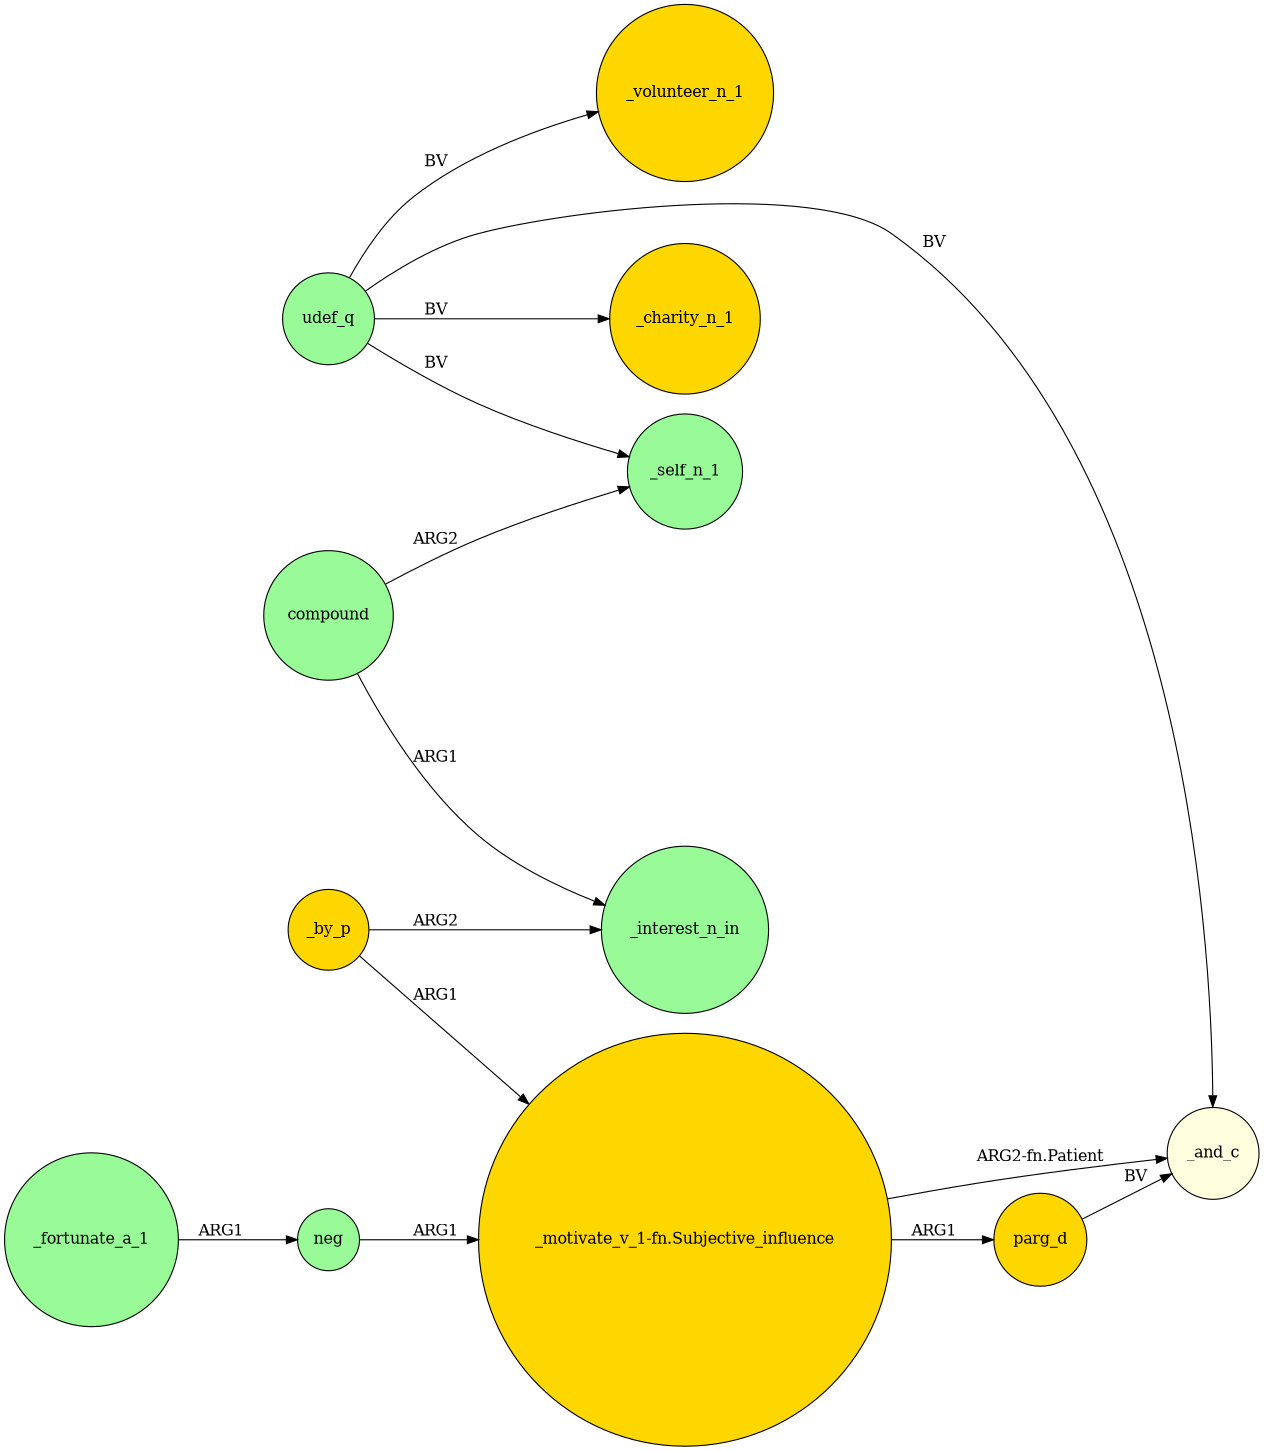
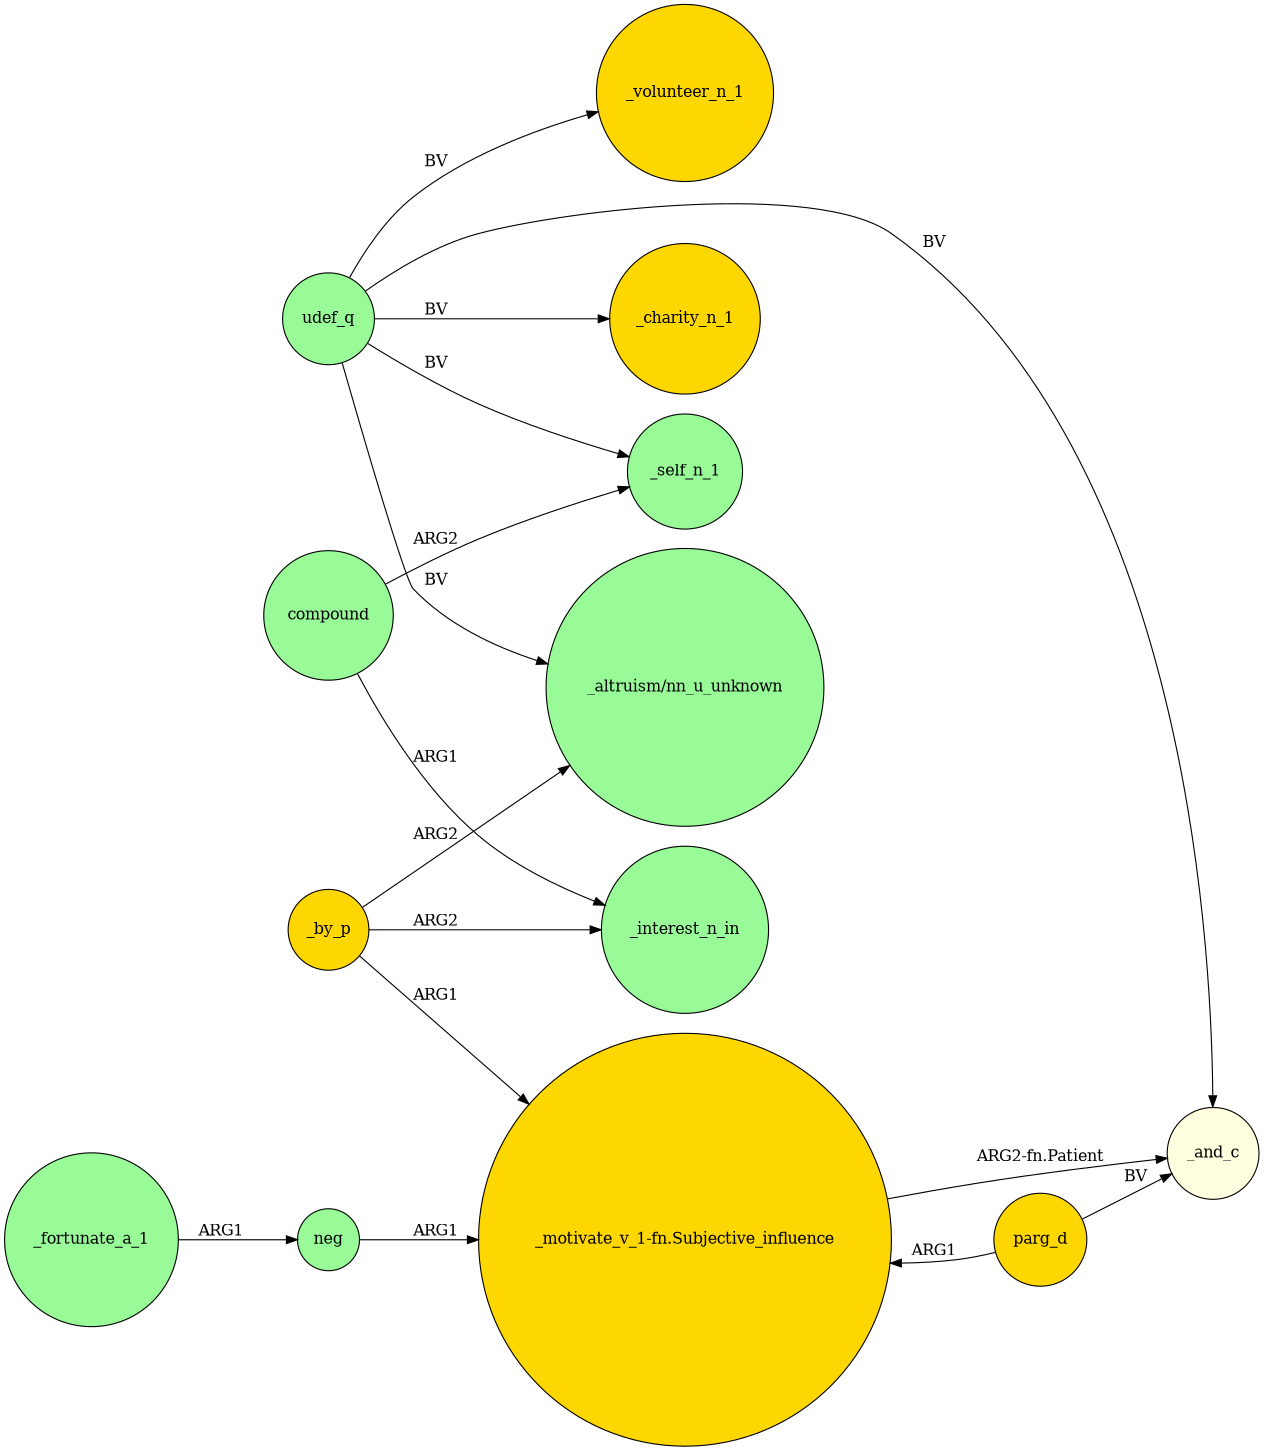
node "_altruism/nn_u_unknown": added
edge "_motivate_v_1-fn.Subjective_influence" -> "parg_d": reversed
